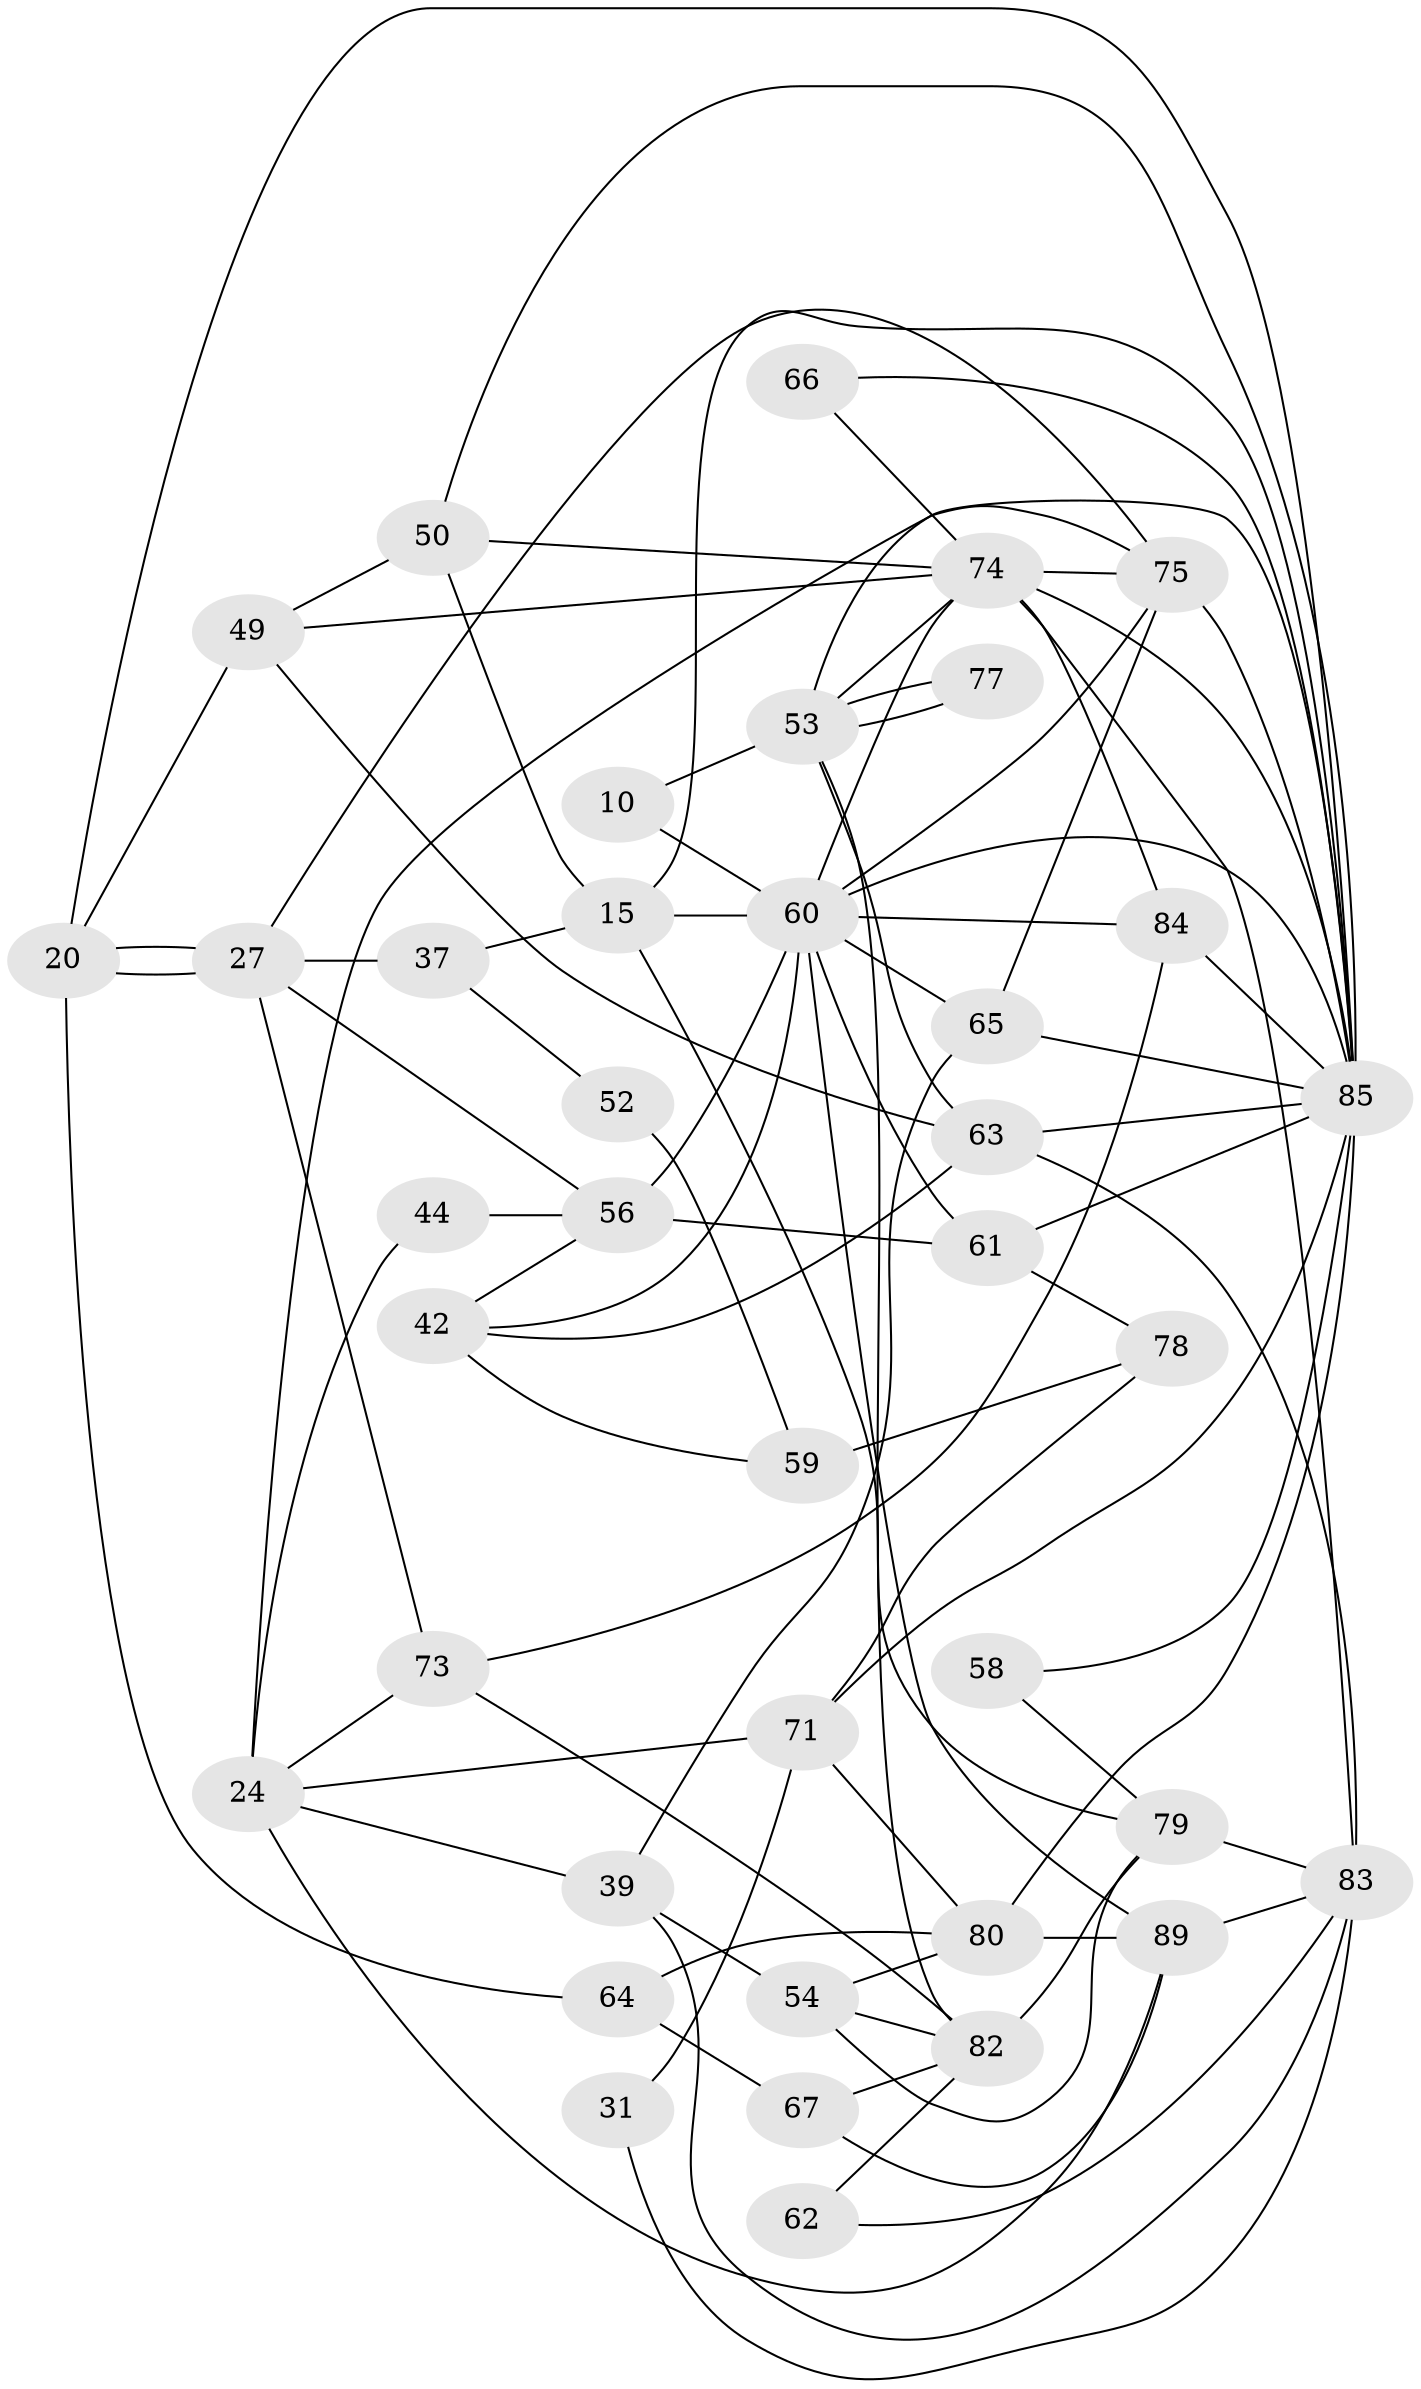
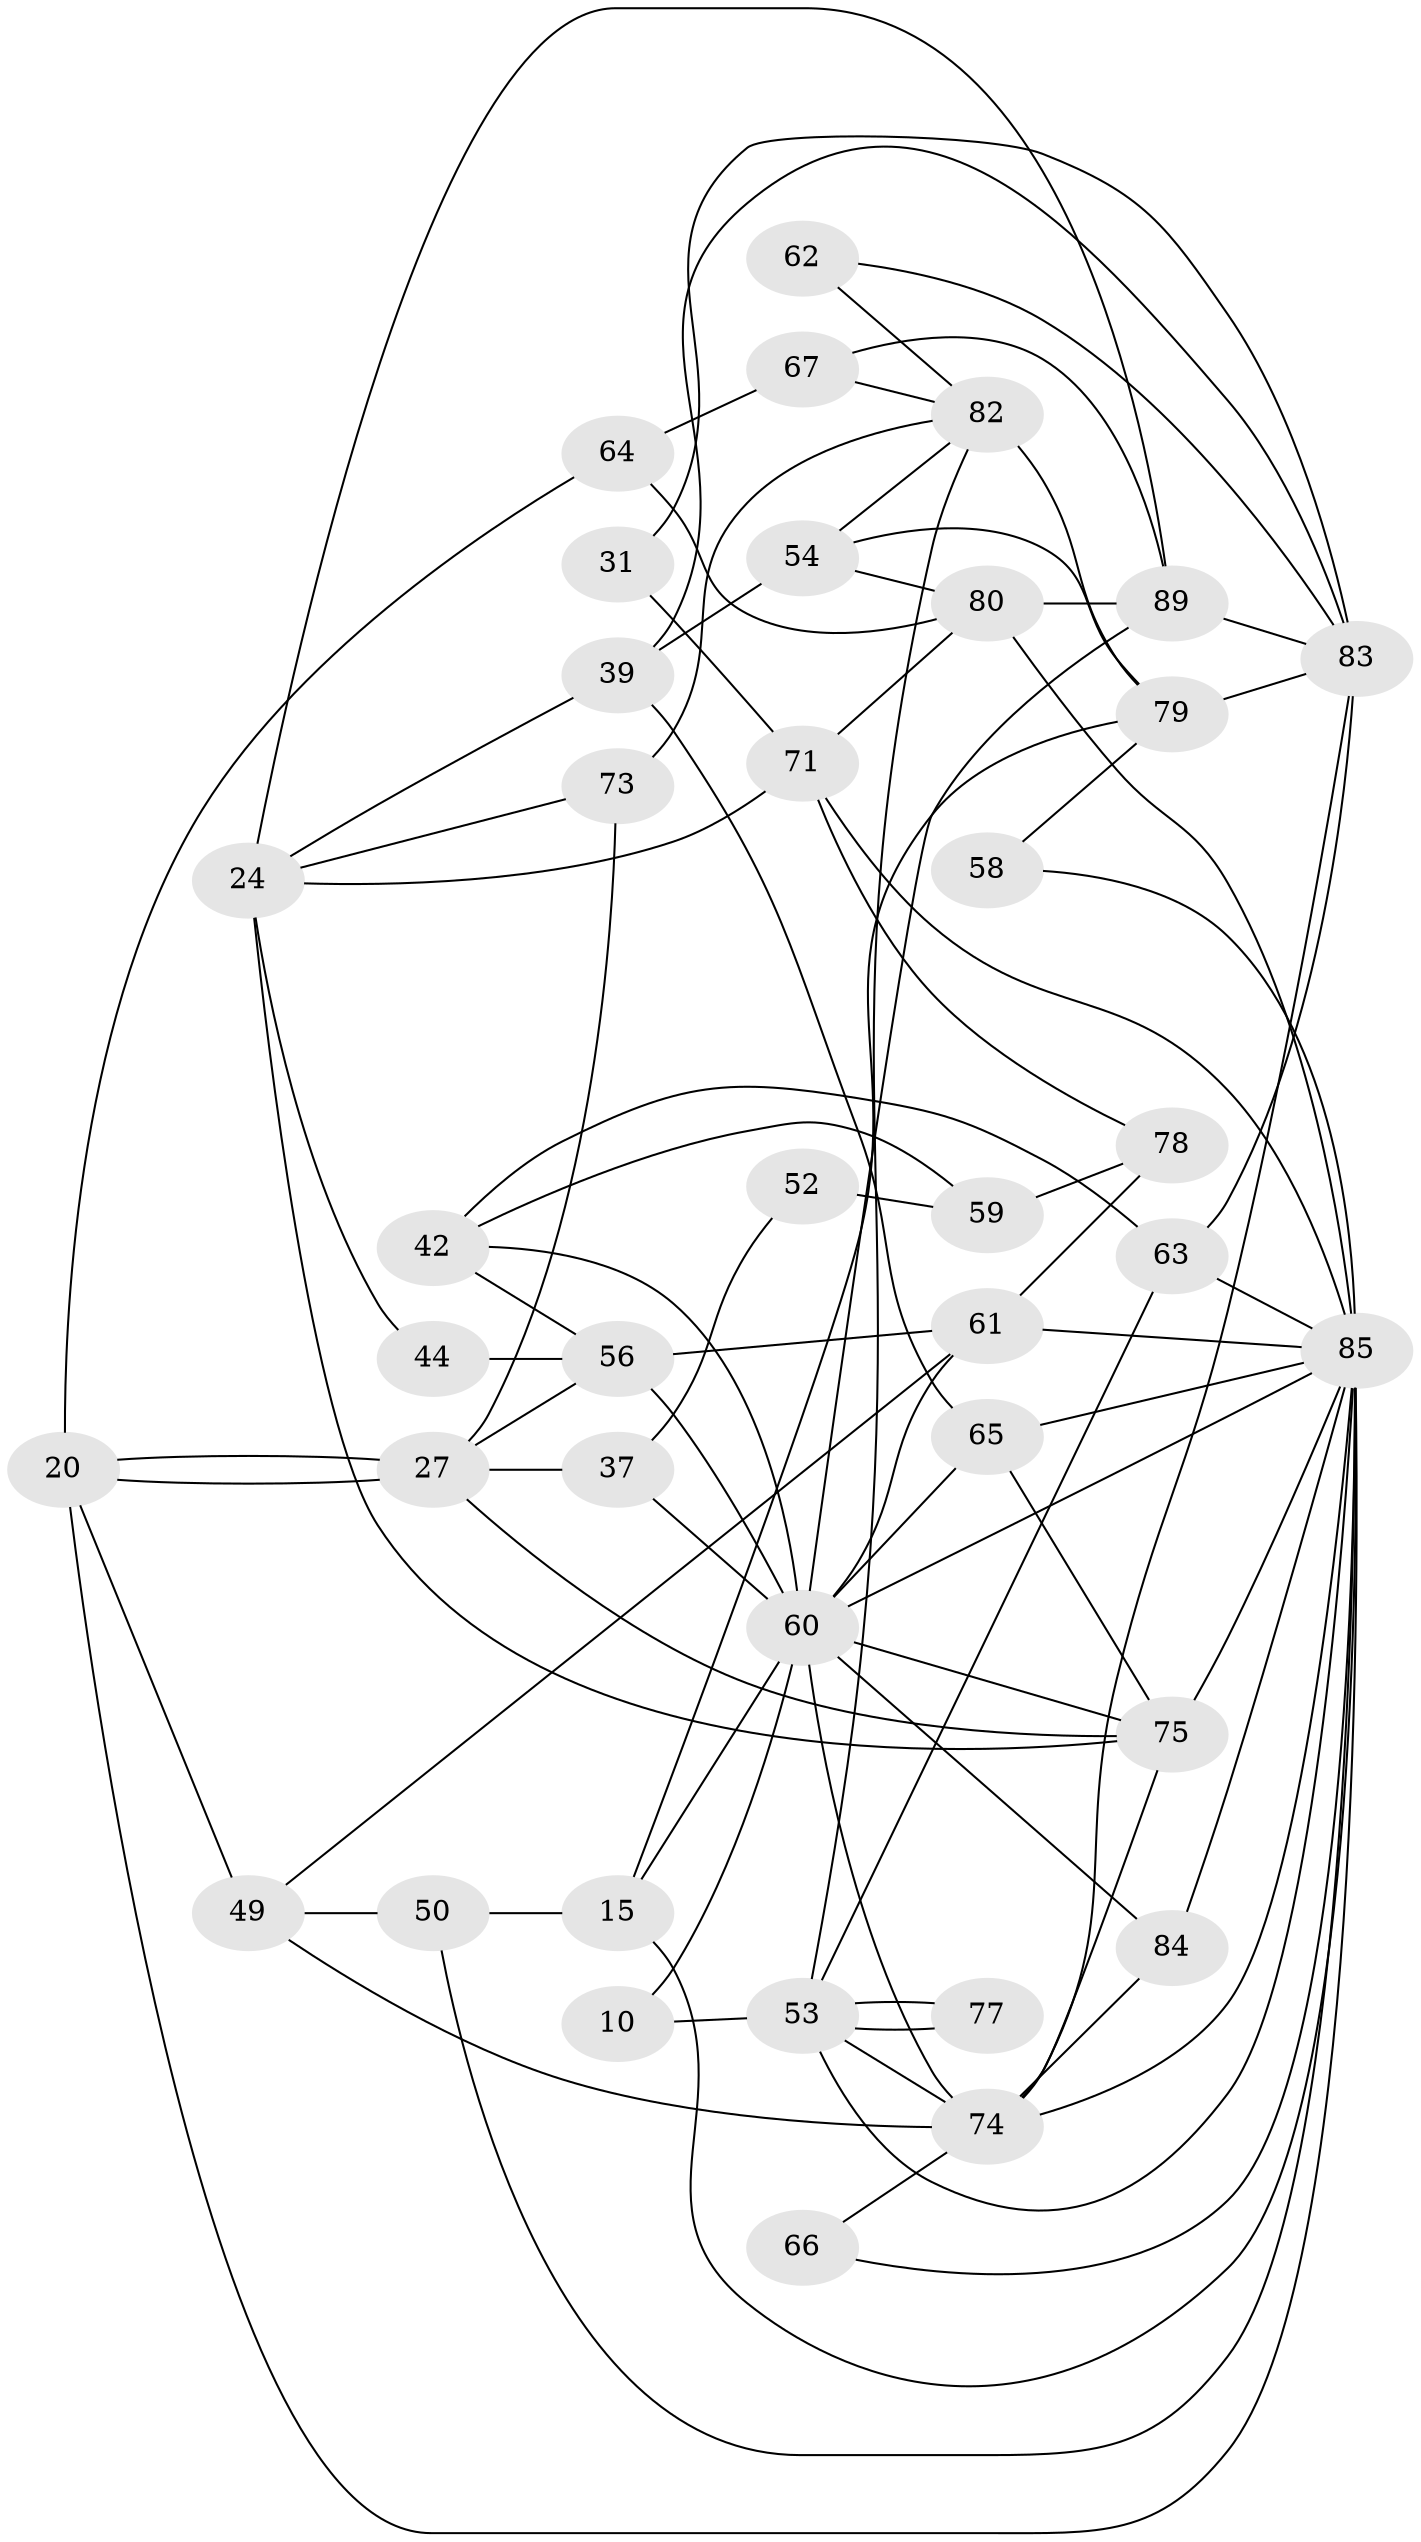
edge "50" -- "74": removed
edge "15" -- "37": now "60" -- "37"
edge "49" -- "63": now "49" -- "61"
edge "84" -- "73": removed
